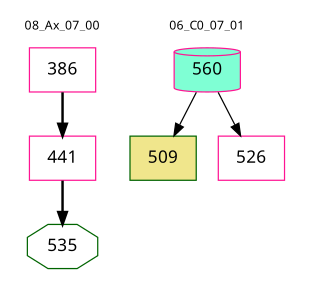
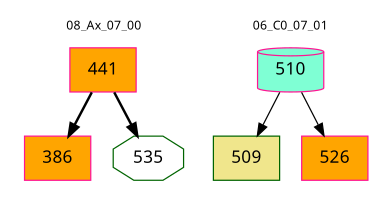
node "386": fillcolor white -> orange
node "560": label "560" -> "510"
edge "386" -> "441": reversed
node "441": fillcolor white -> orange
node "526": fillcolor white -> orange
